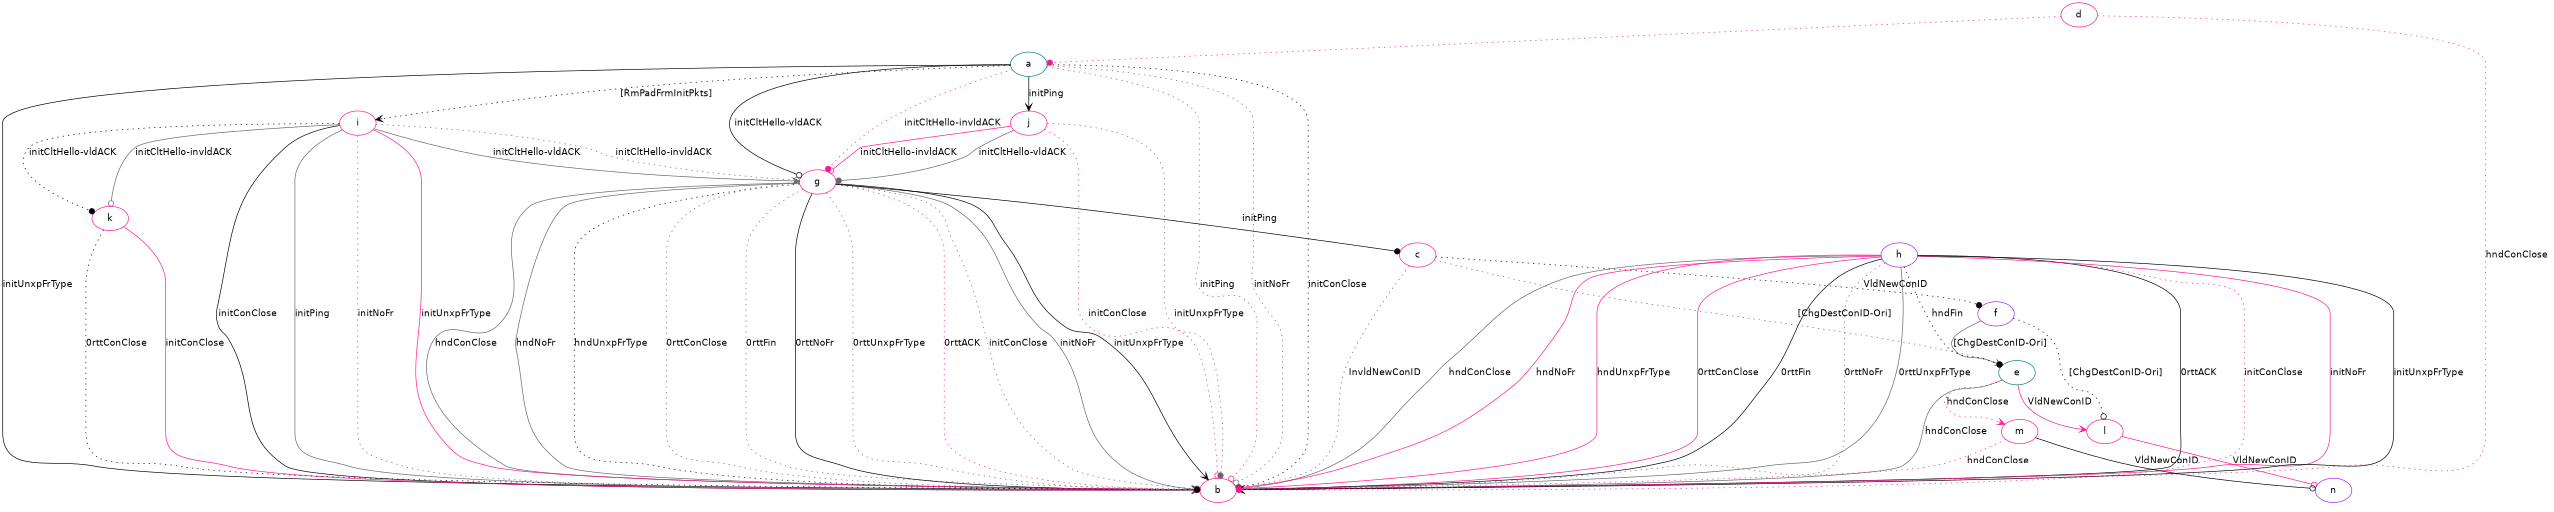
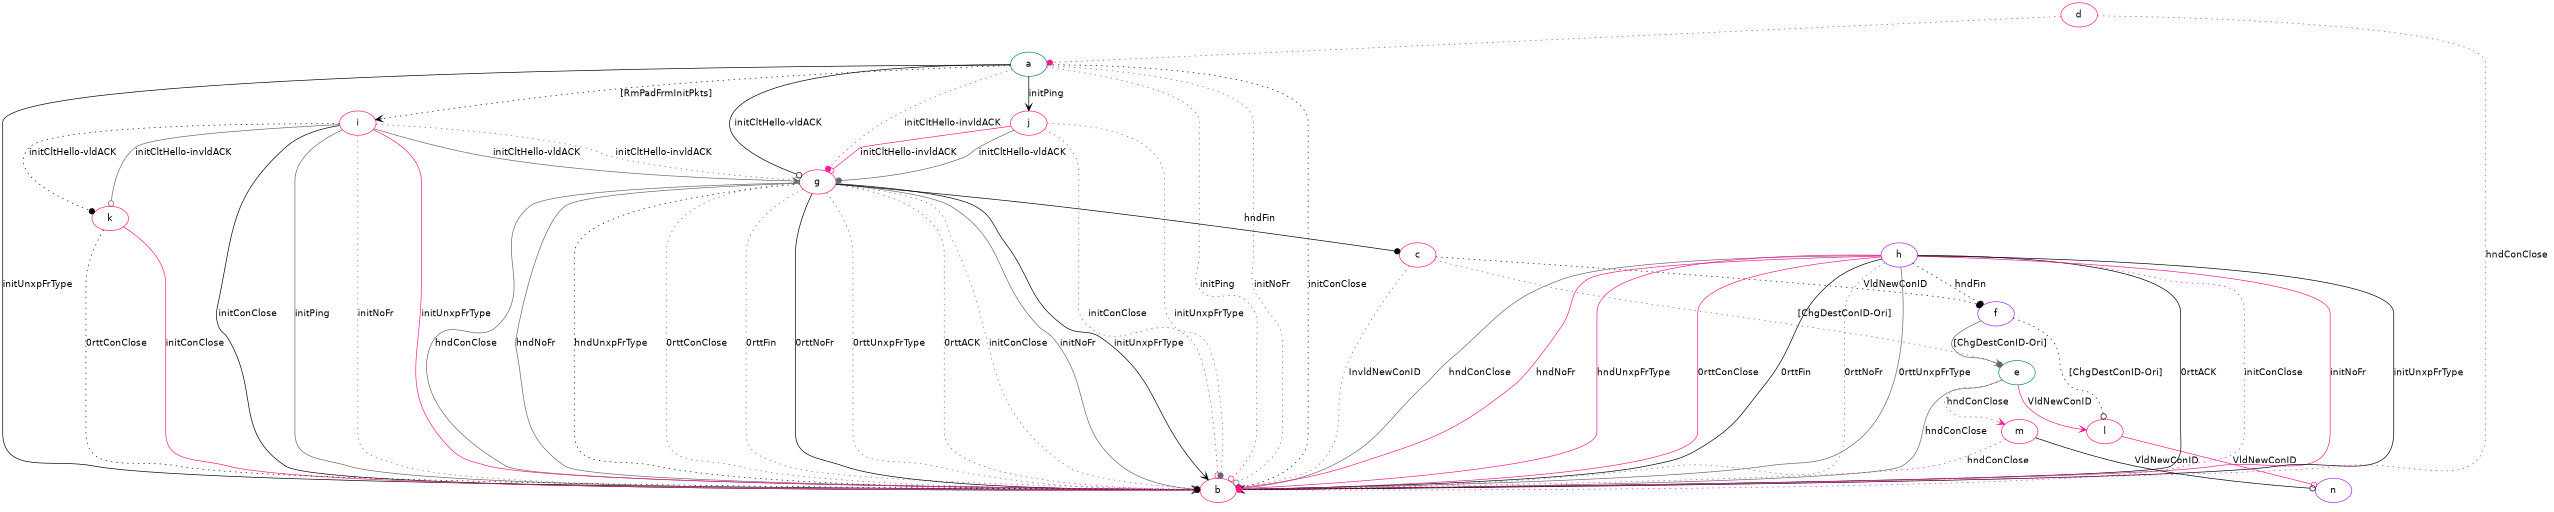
edge "g" -> "c": label "initPing " -> "hndFin "
edge "h" -> "e": now "h" -> "f"
